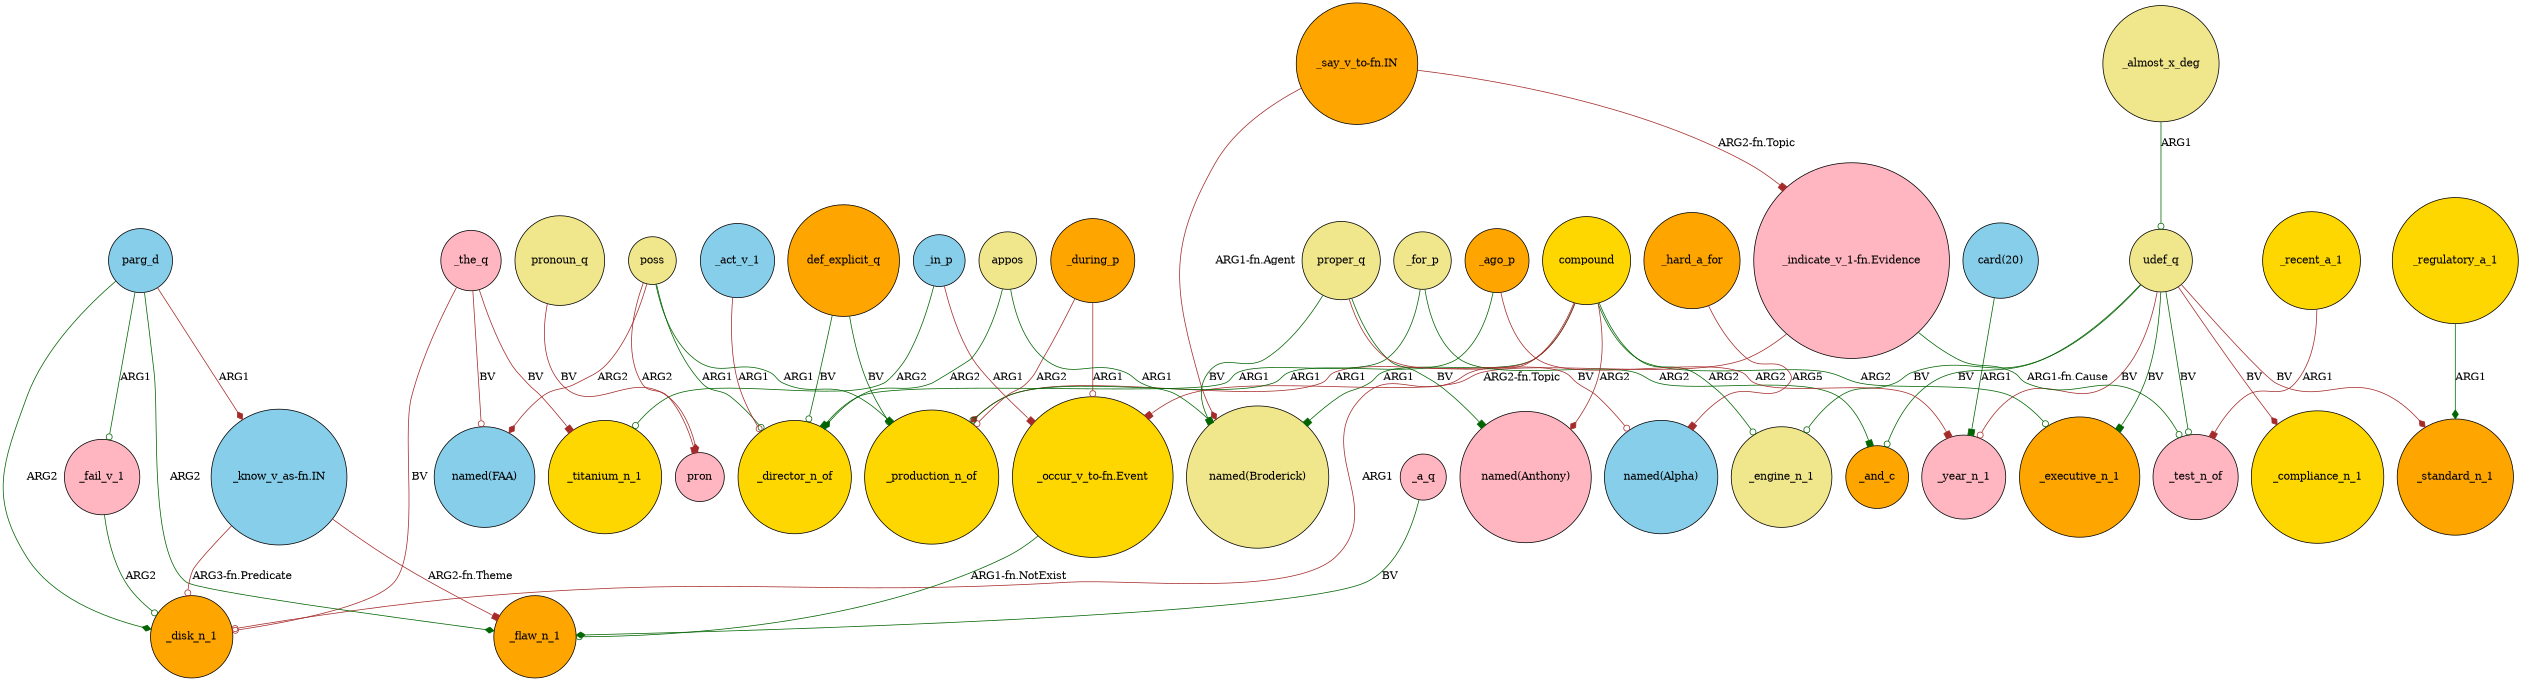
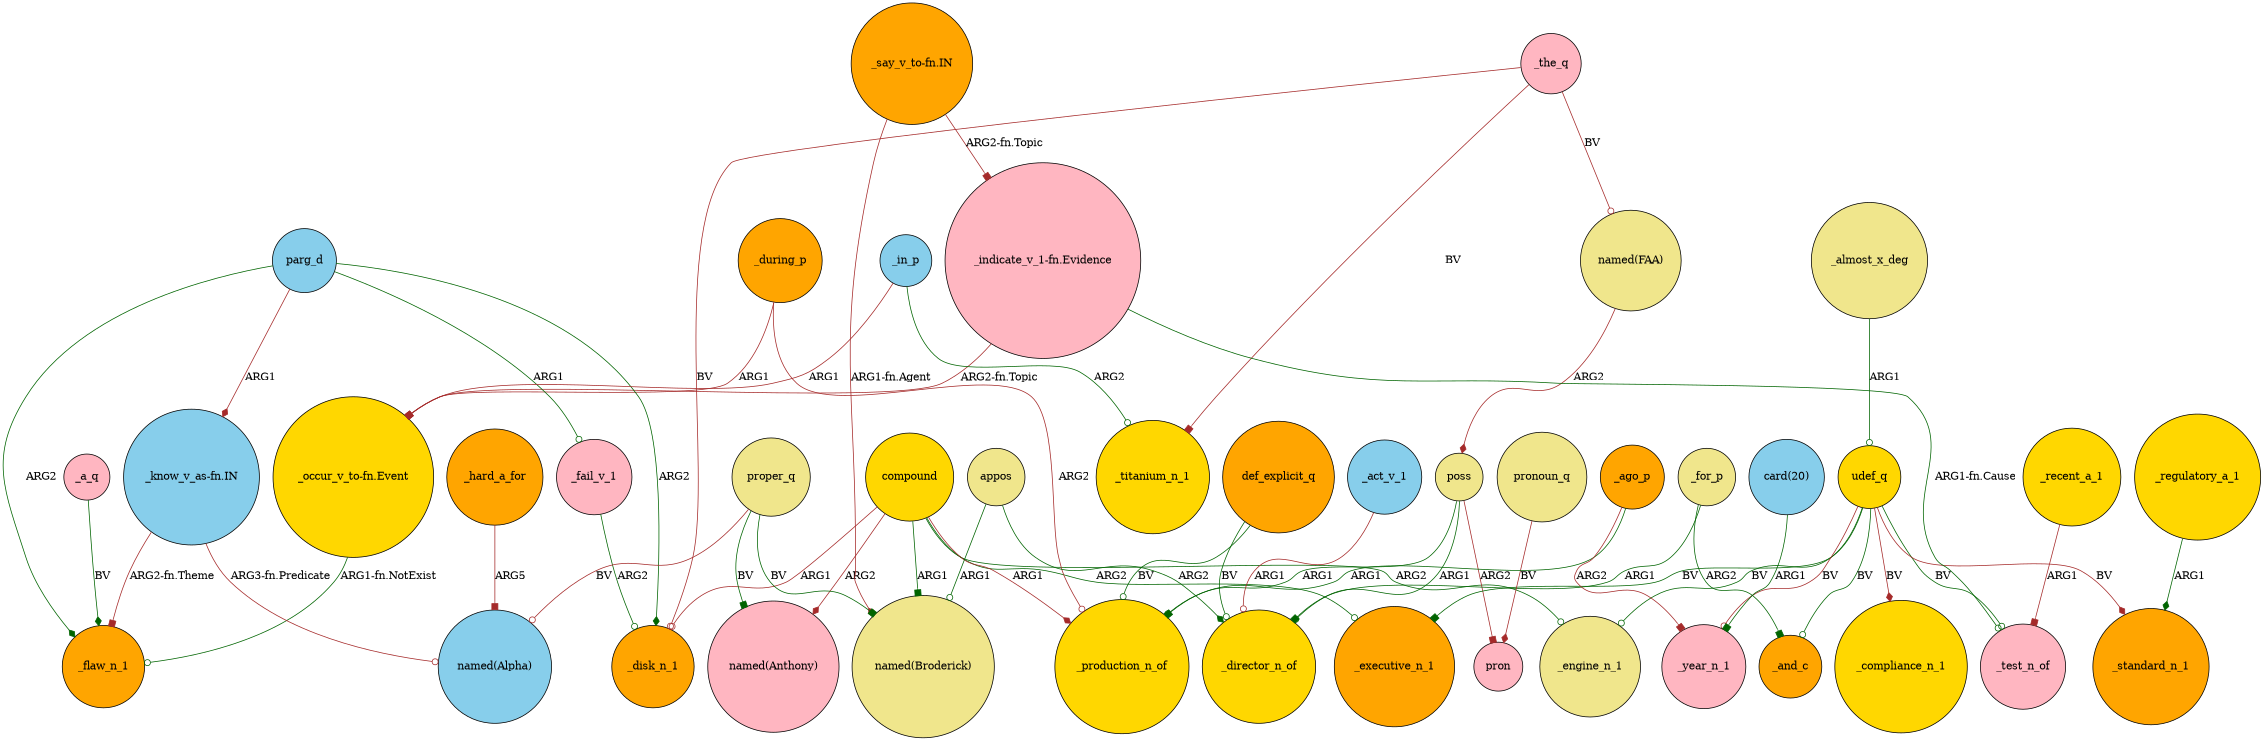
node "udef_q": fillcolor khaki -> gold
edge "poss" -> "named(FAA)": reversed
node "named(FAA)": fillcolor skyblue -> khaki
edge "_know_v_as-fn.IN" -> "_disk_n_1": now "_know_v_as-fn.IN" -> "named(Alpha)"
